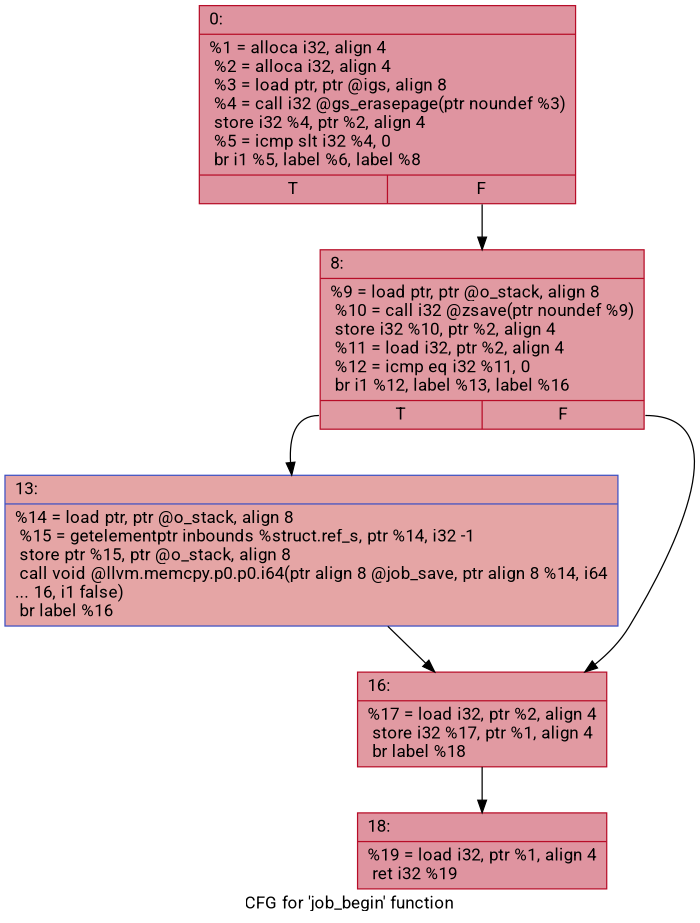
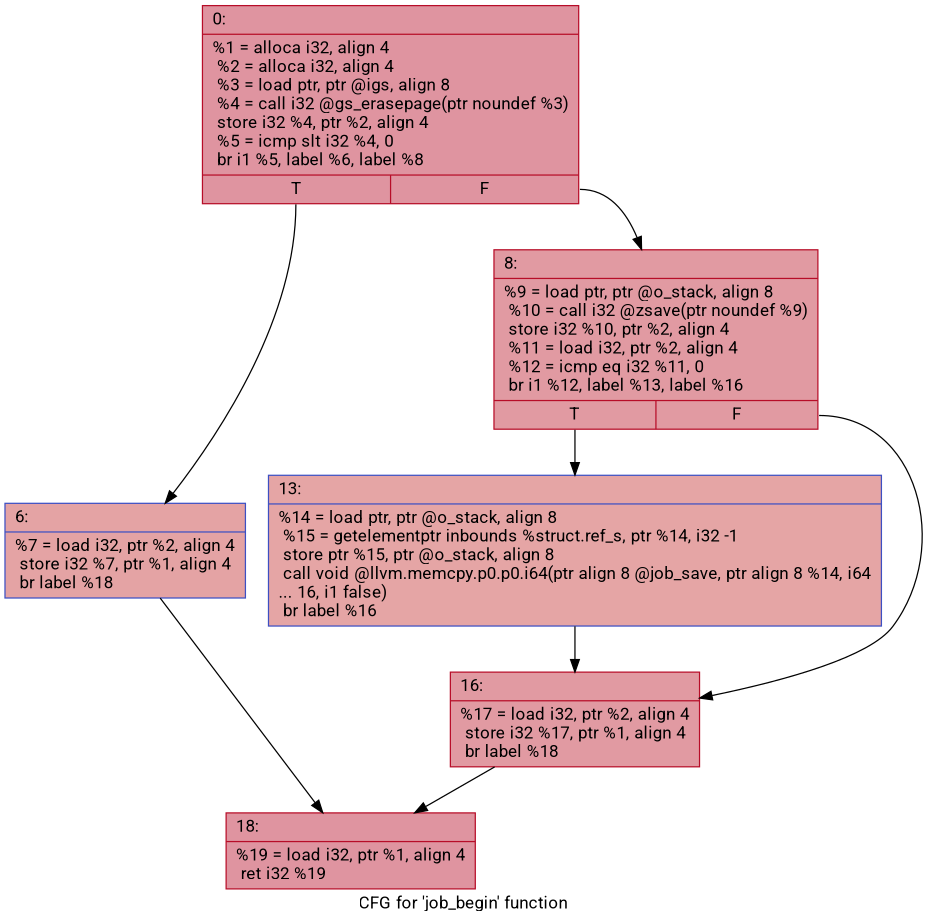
node "6:": added
